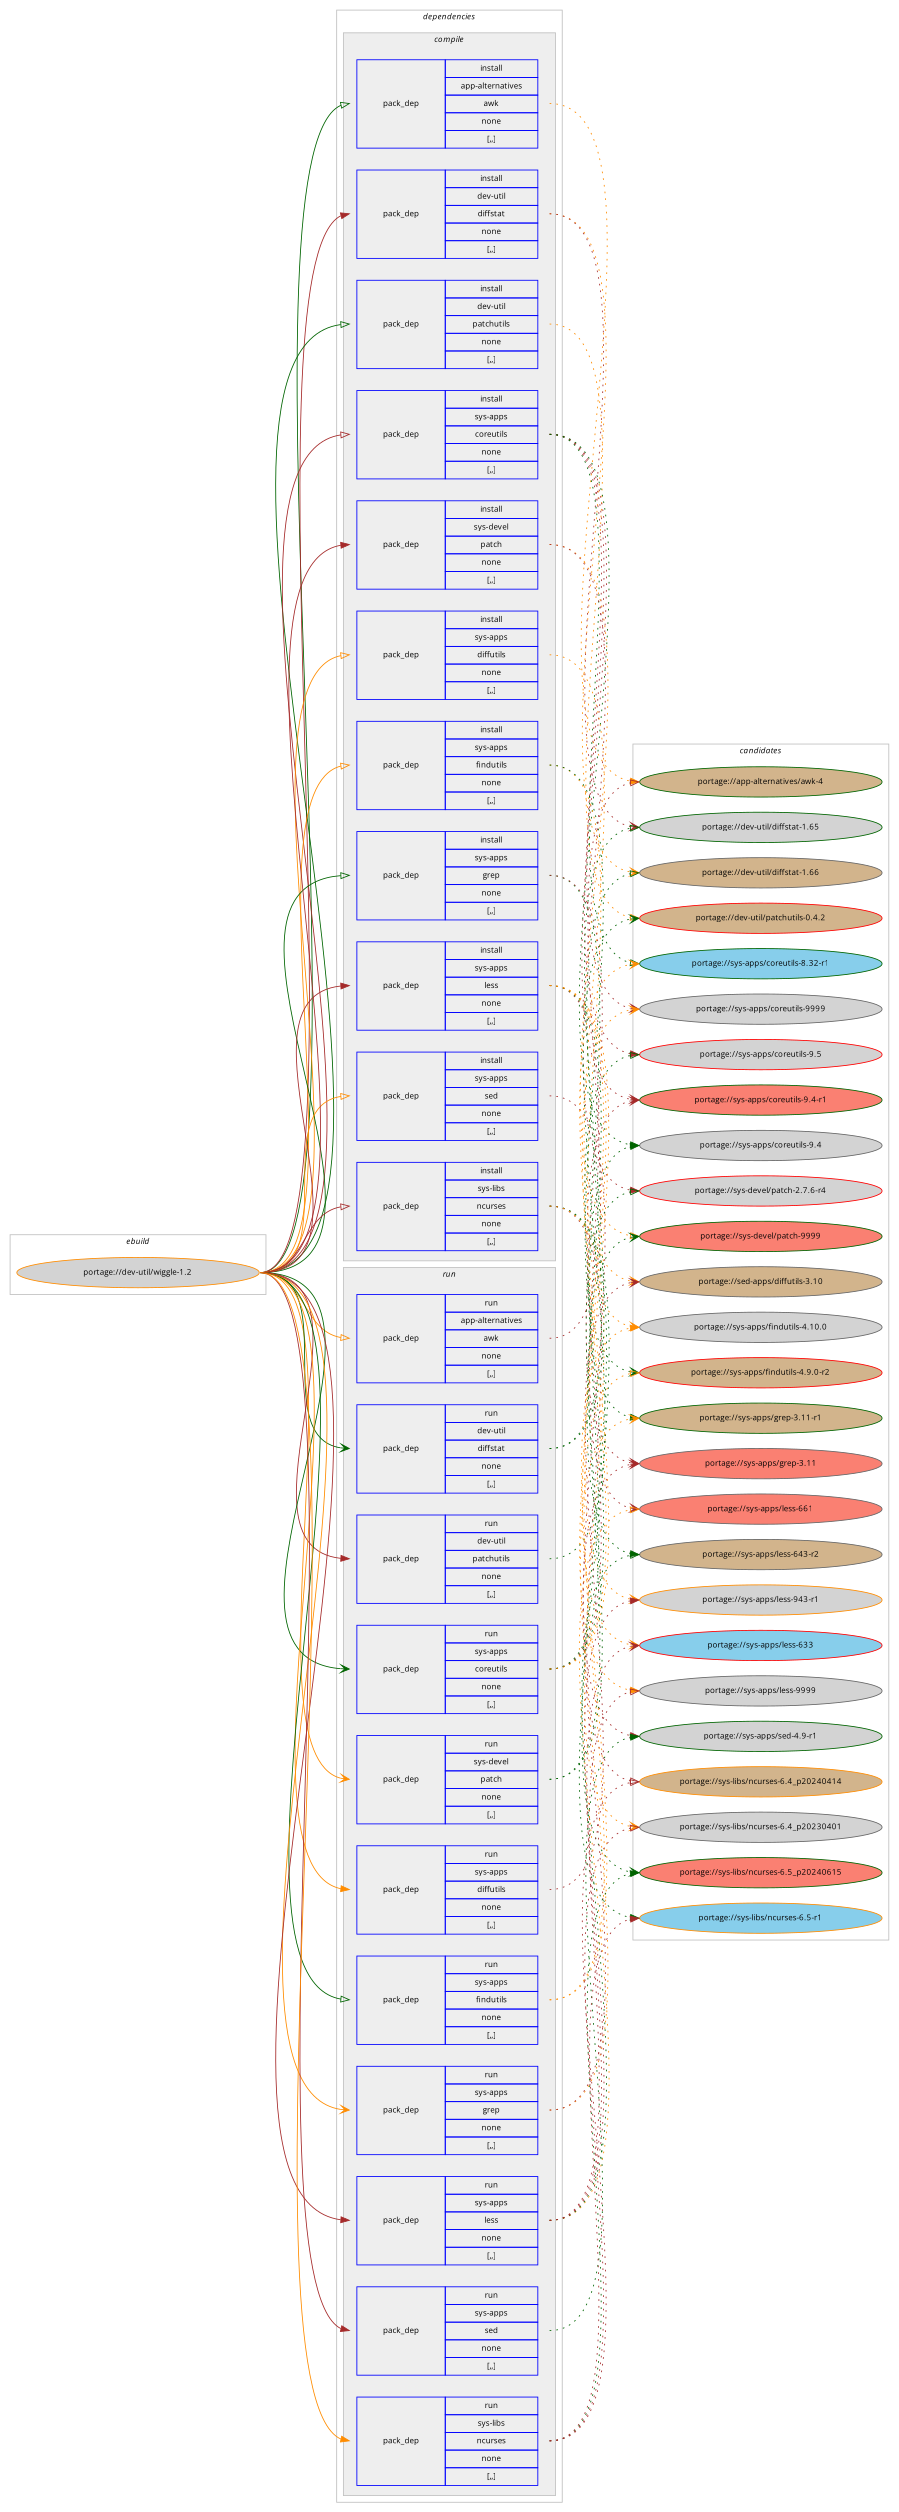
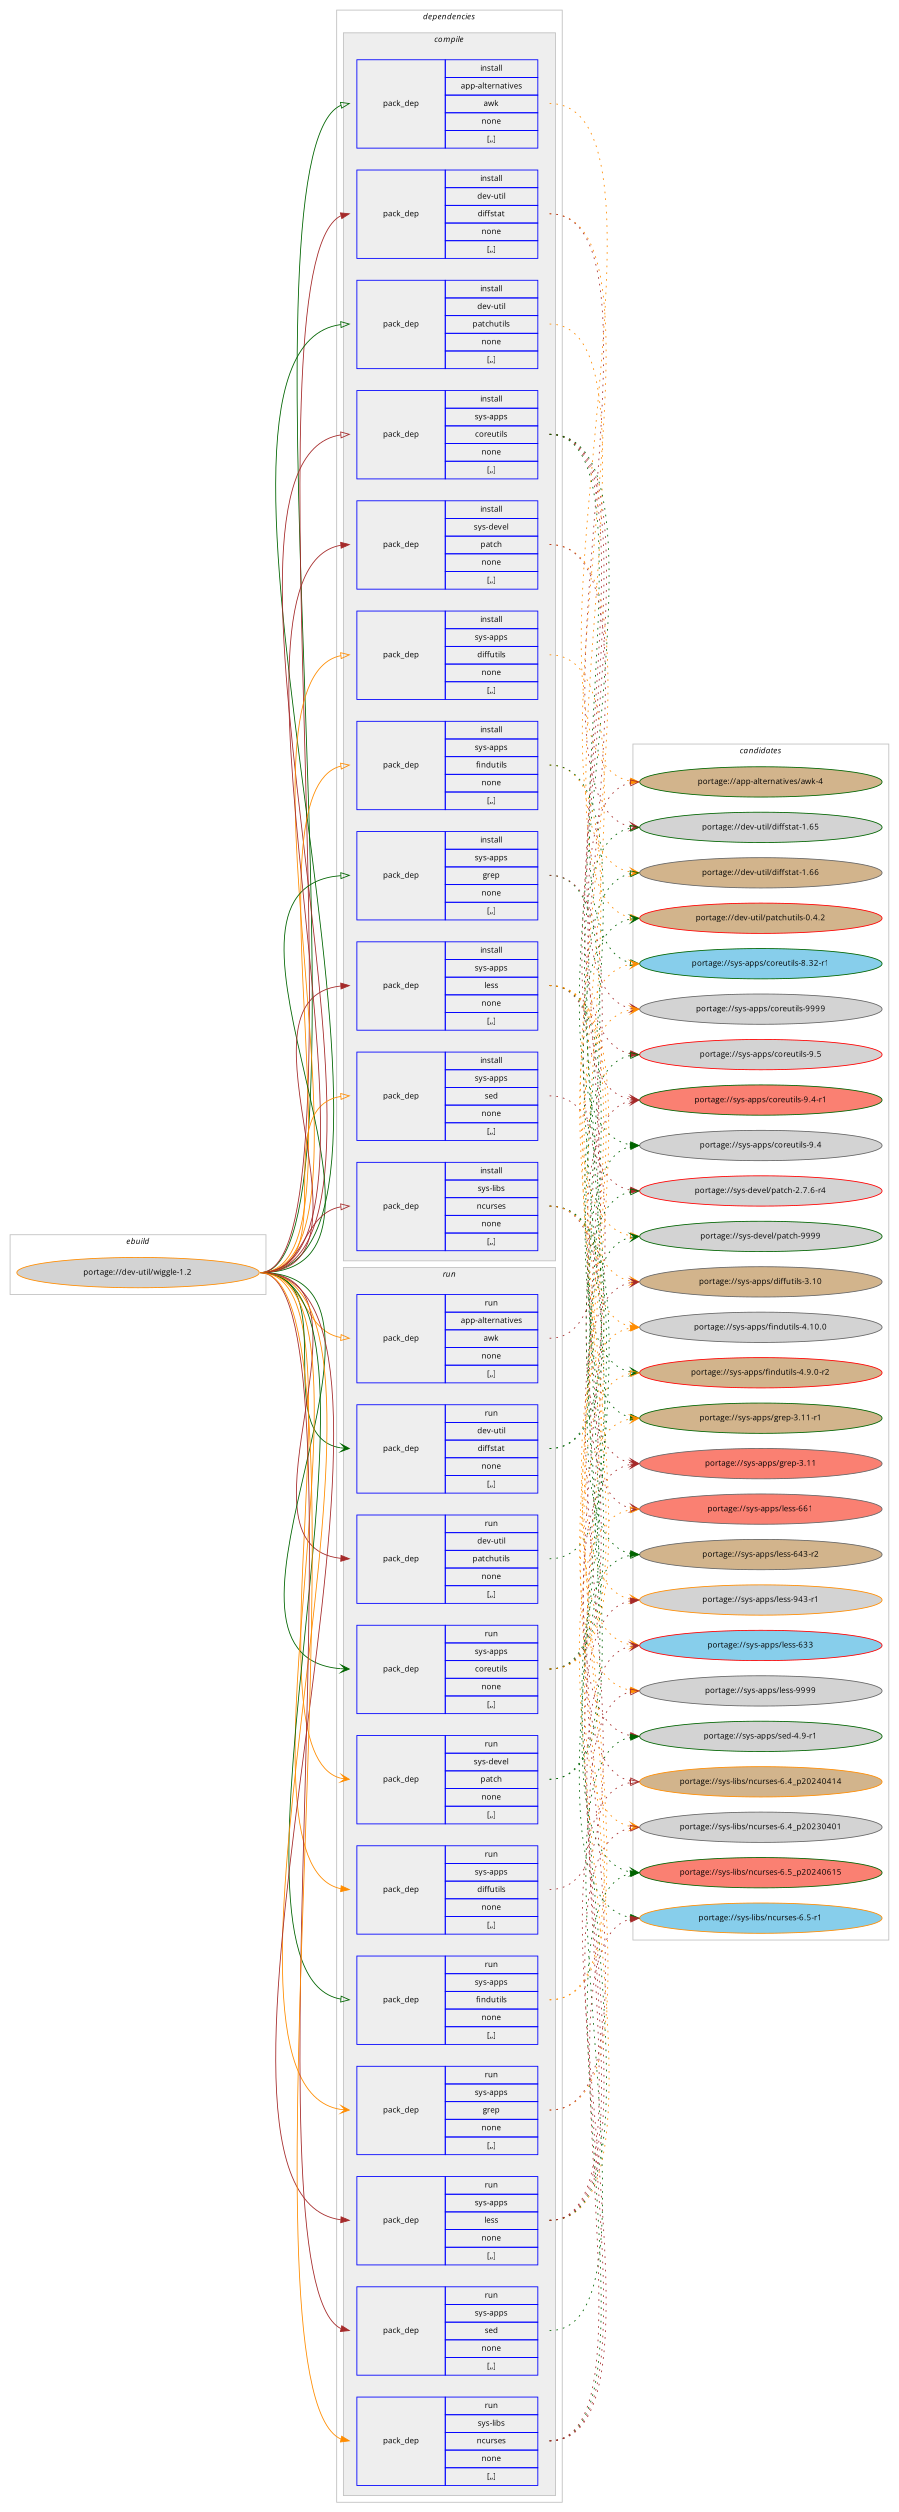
node "portage://sys-devel/patch-9999": fillcolor salmon -> lightgrey
node "portage://sed-apps/diffutils-3.10": label "portage://sed-apps/diffutils-3.10" -> "portage://sys-apps/diffutils-3.10"
